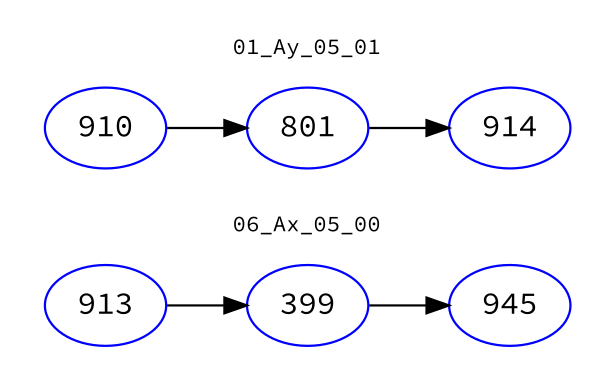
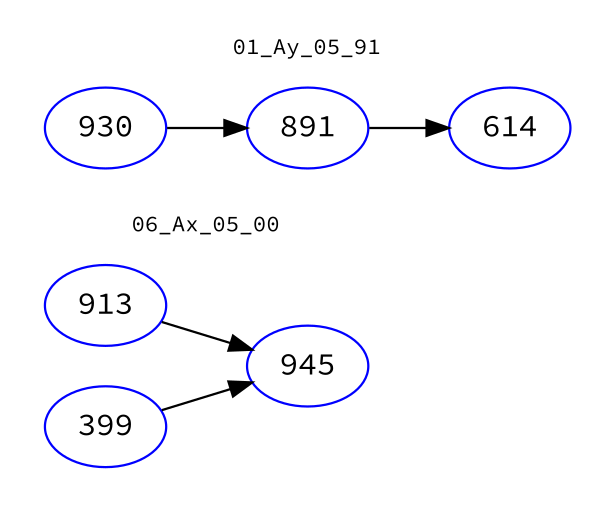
cluster "01_Ay_05_01": label "01_Ay_05_01" -> "01_Ay_05_91"
node "910": label "910" -> "930"
node "801": label "801" -> "891"
node "914": label "914" -> "614"
edge "913" -> "399": now "913" -> "945"
